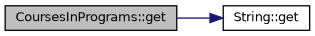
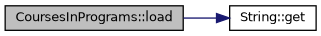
node "CoursesInPrograms::get": label "CoursesInPrograms::get" -> "CoursesInPrograms::load"
